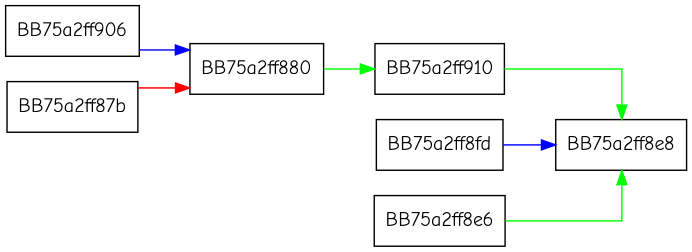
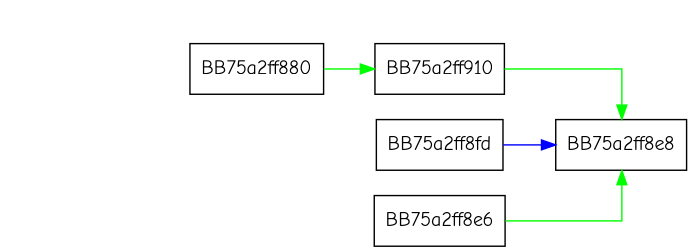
node "BB75a2ff906": removed
node "BB75a2ff87b": removed
